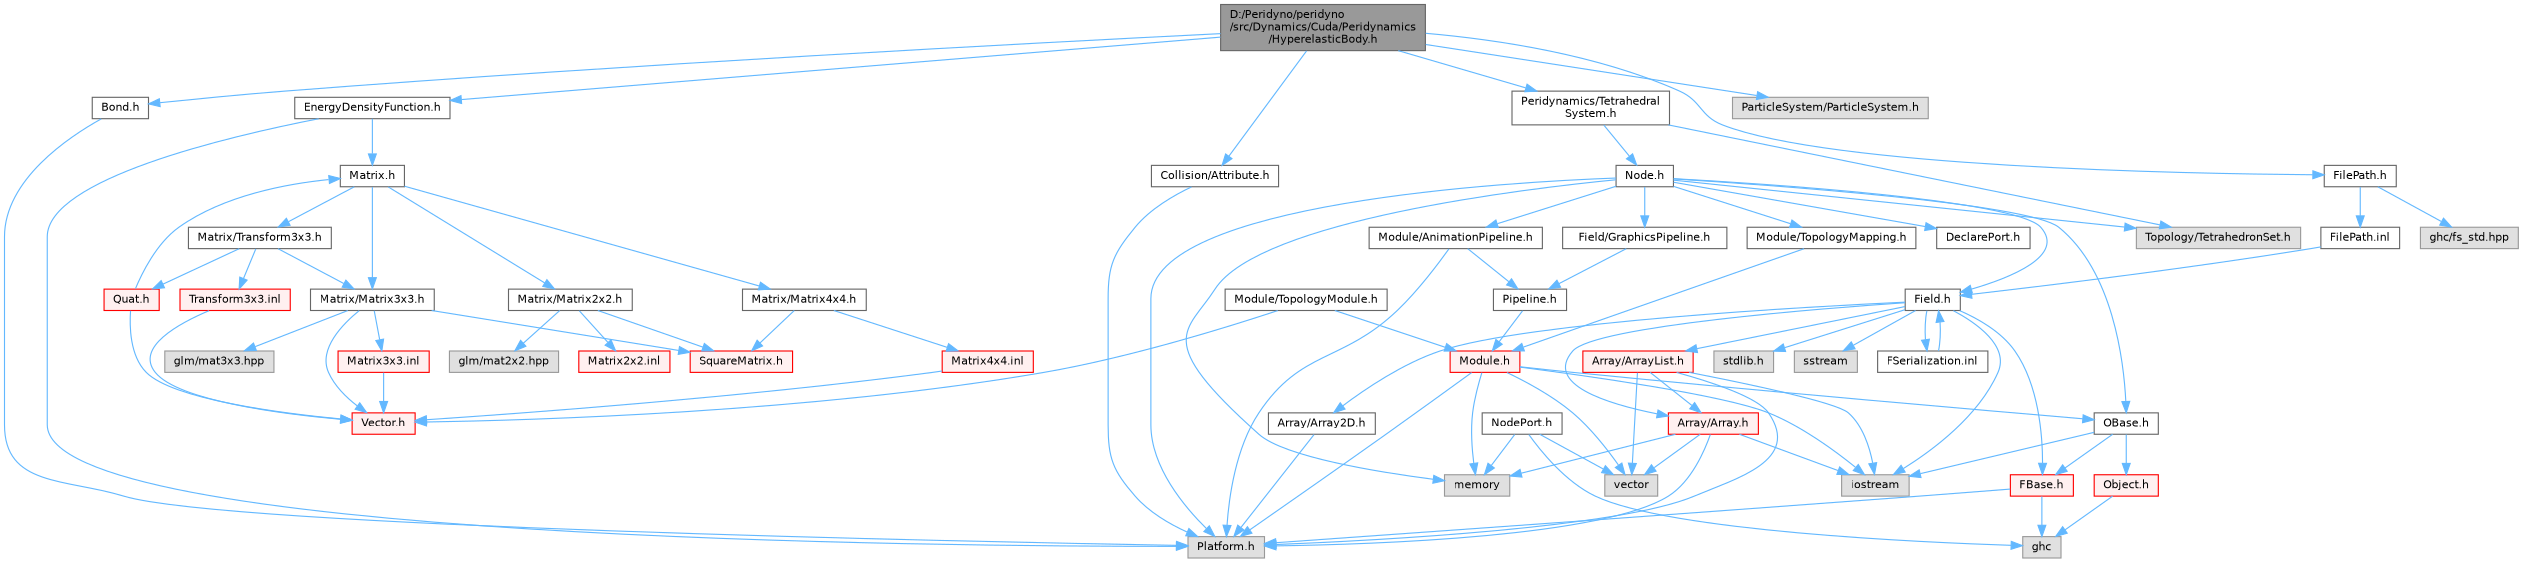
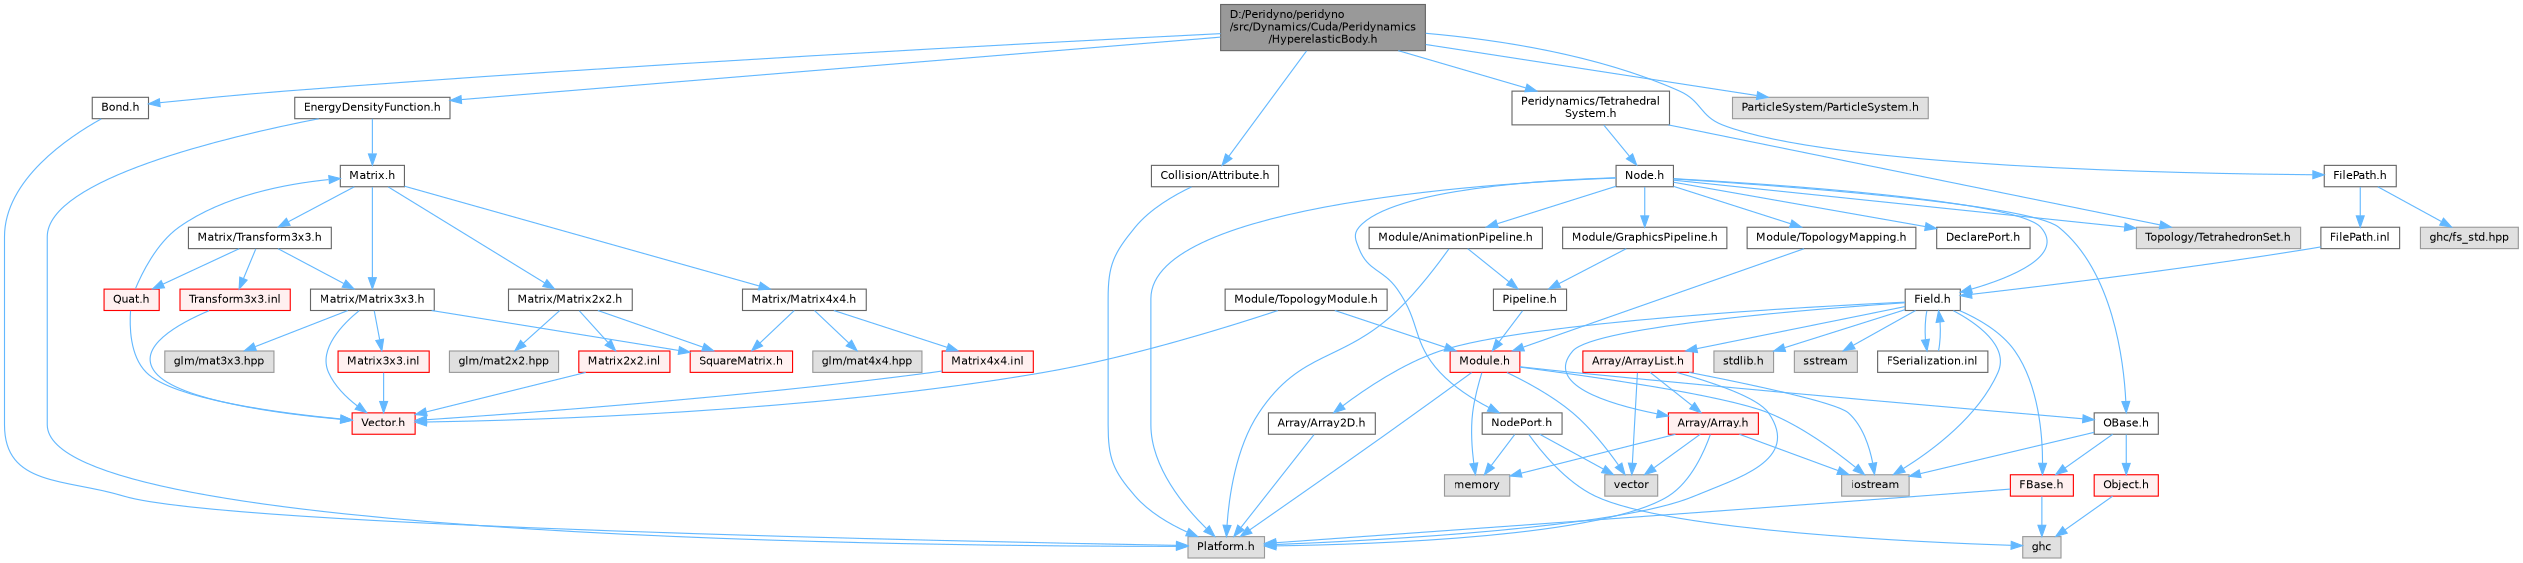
node "Field/GraphicsPipeline.h": label "Field/GraphicsPipeline.h" -> "Module/GraphicsPipeline.h"
edge "Node.h" -> "memory": now "Node.h" -> "NodePort.h"
node "glm/mat4x4.hpp": added
edge "Matrix2x2.inl" -> "Vector.h": added
